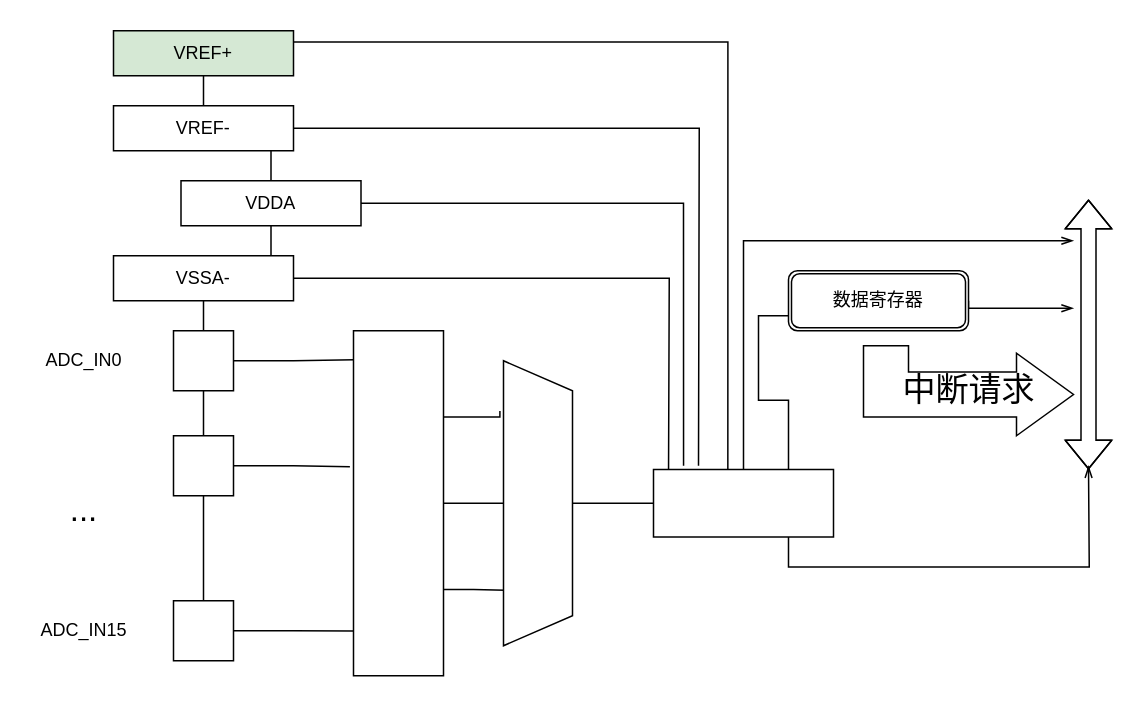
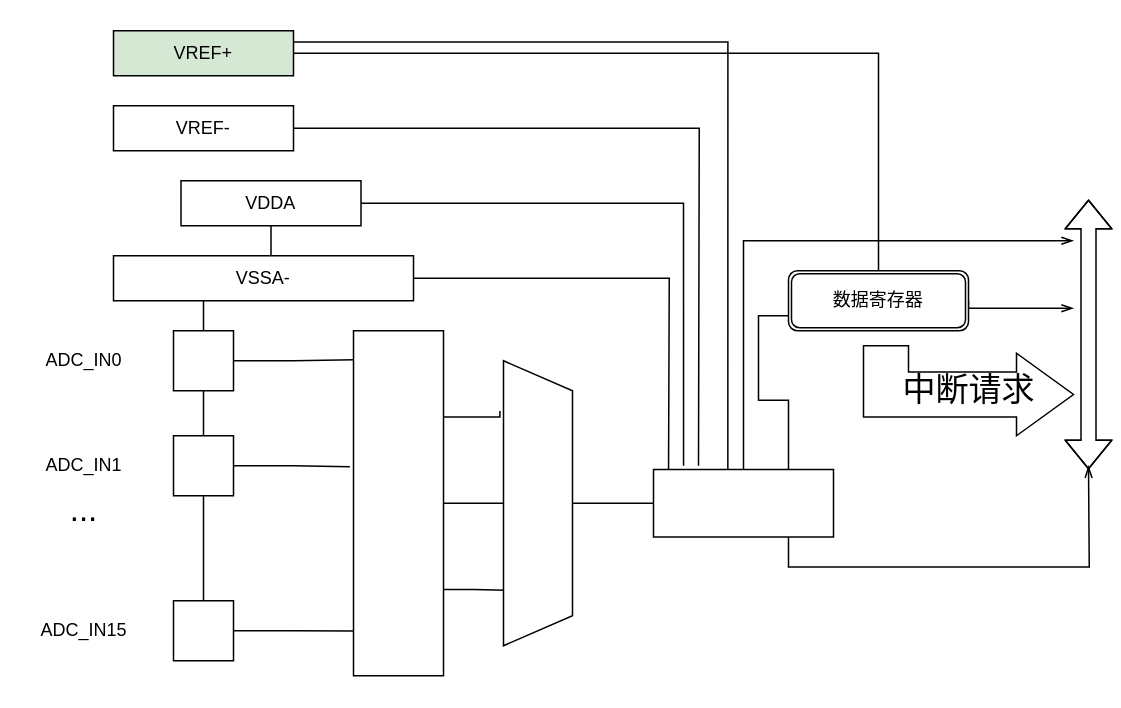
edge "VREF+" -- "VDDA": now "VREF+" -- "数据寄存器"
node "VSSA-": size 180x45 -> 300x45
node "ADC_IN1": added
